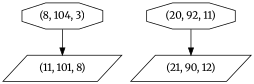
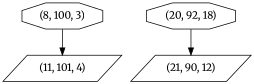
node "(8, 104, 3)": label "(8, 104, 3)" -> "(8, 100, 3)"
node "(20, 92, 11)": label "(20, 92, 11)" -> "(20, 92, 18)"
node "(11, 101, 8)": label "(11, 101, 8)" -> "(11, 101, 4)"
